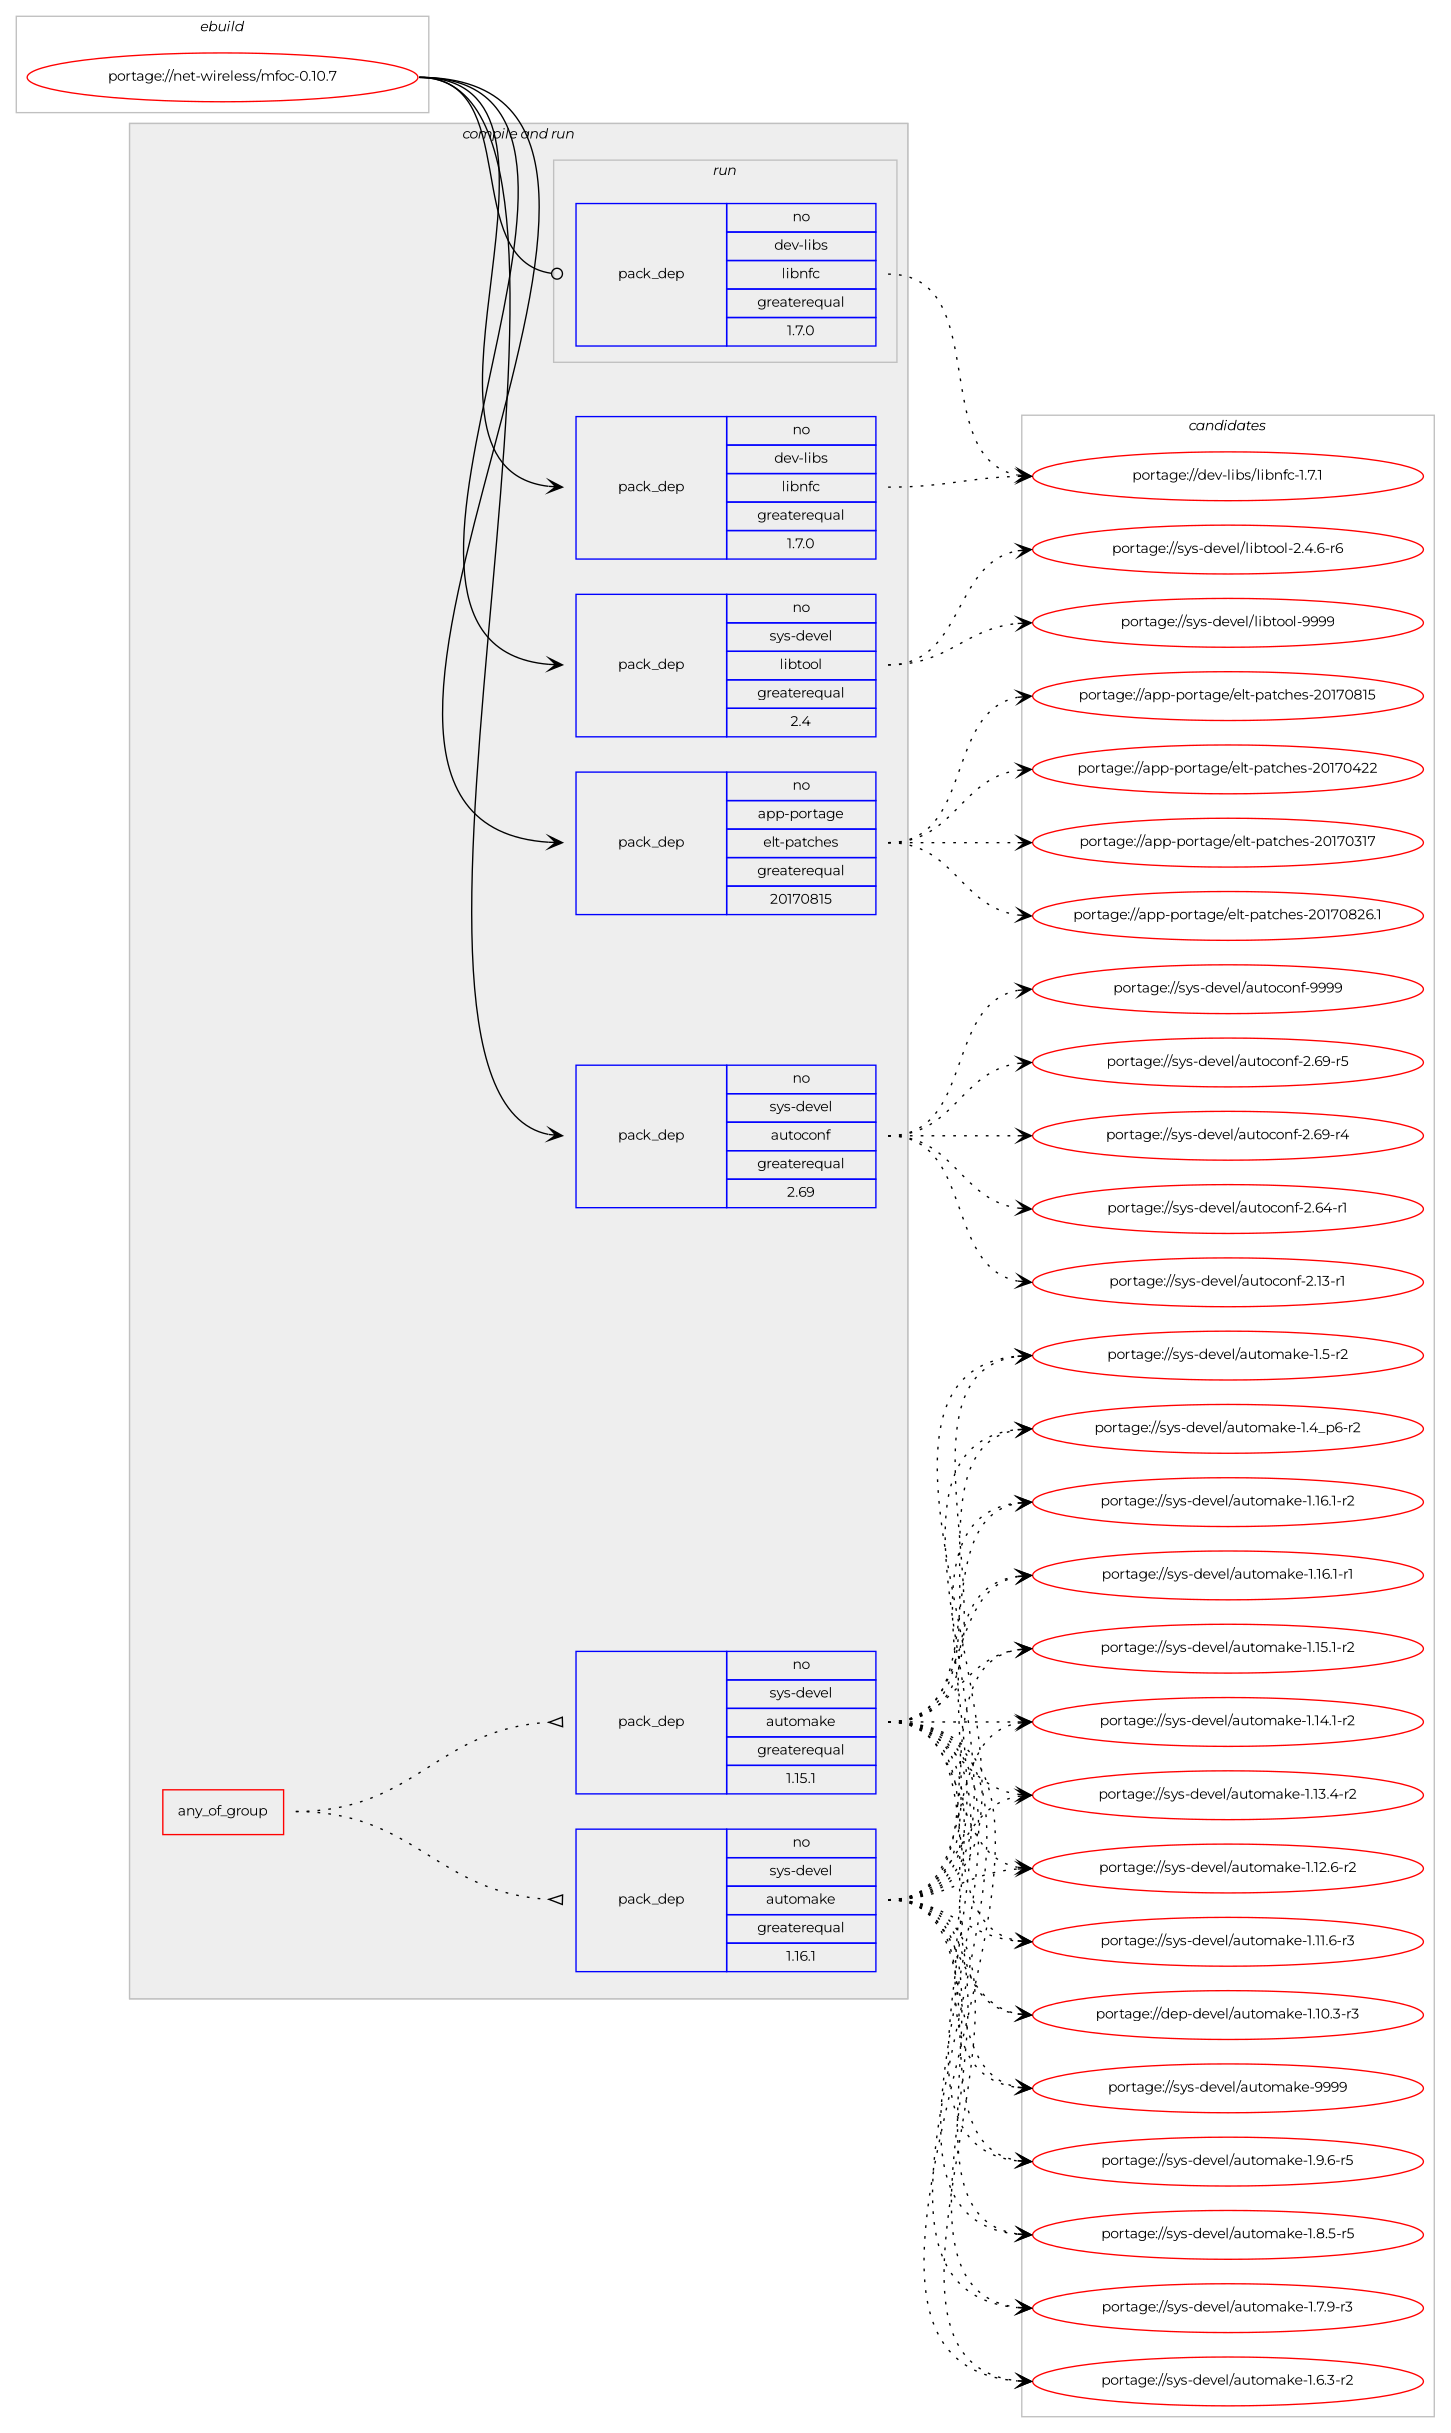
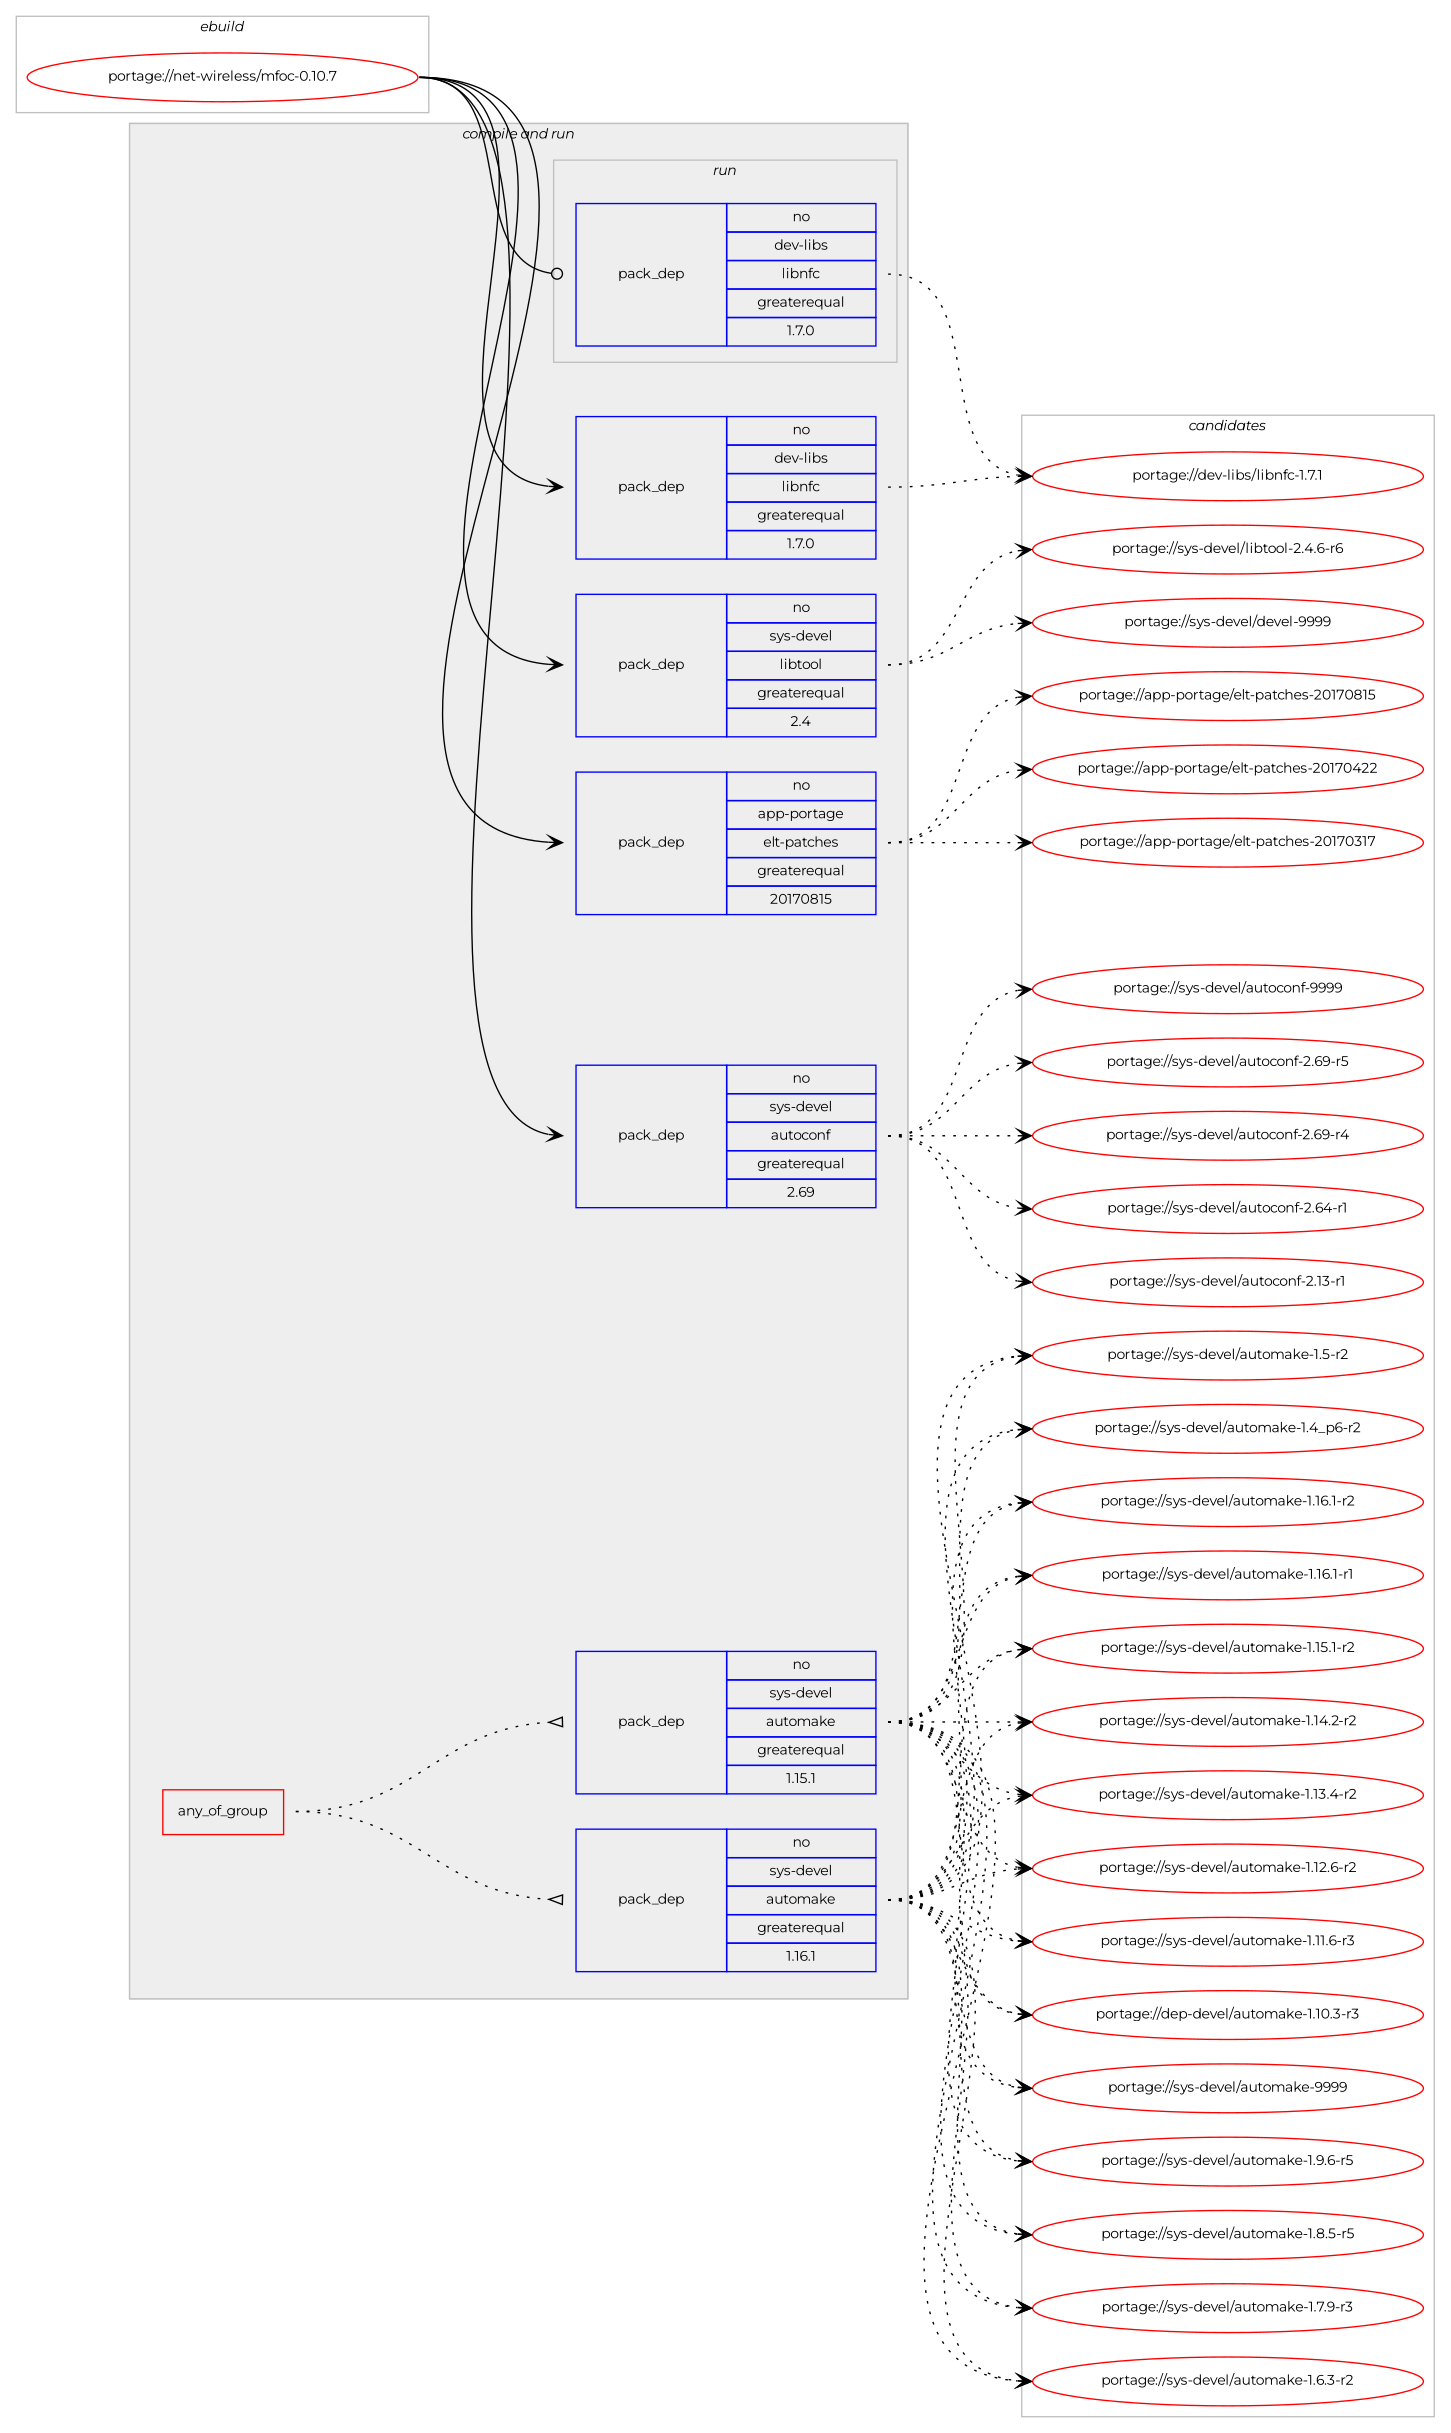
node "portage://sys-devel/libtool-9999": label "portage://sys-devel/libtool-9999" -> "portage://sys-devel/devel-9999"
node "portage://app-portage/elt-patches-20170826.1": removed
node "portage://sys-devel/automake-1.14.1-r2": label "portage://sys-devel/automake-1.14.1-r2" -> "portage://sys-devel/automake-1.14.2-r2"
